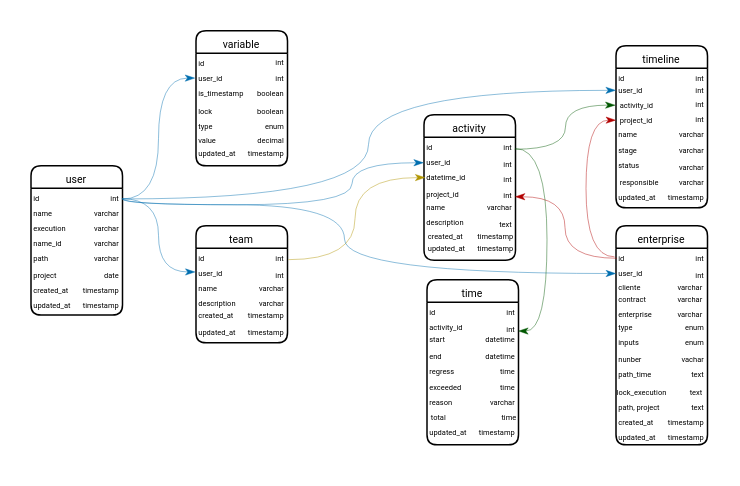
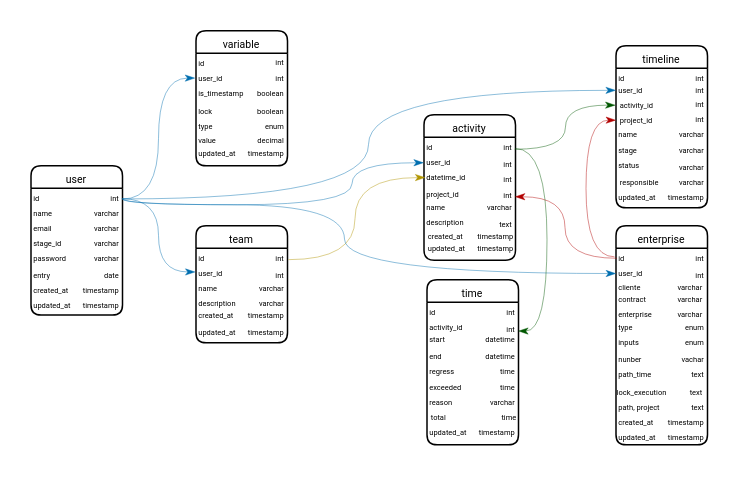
node "execution": label "execution" -> "email"
node "name_id": label "name_id" -> "stage_id"
node "path": label "path" -> "password"
node "project": label "project" -> "entry"
